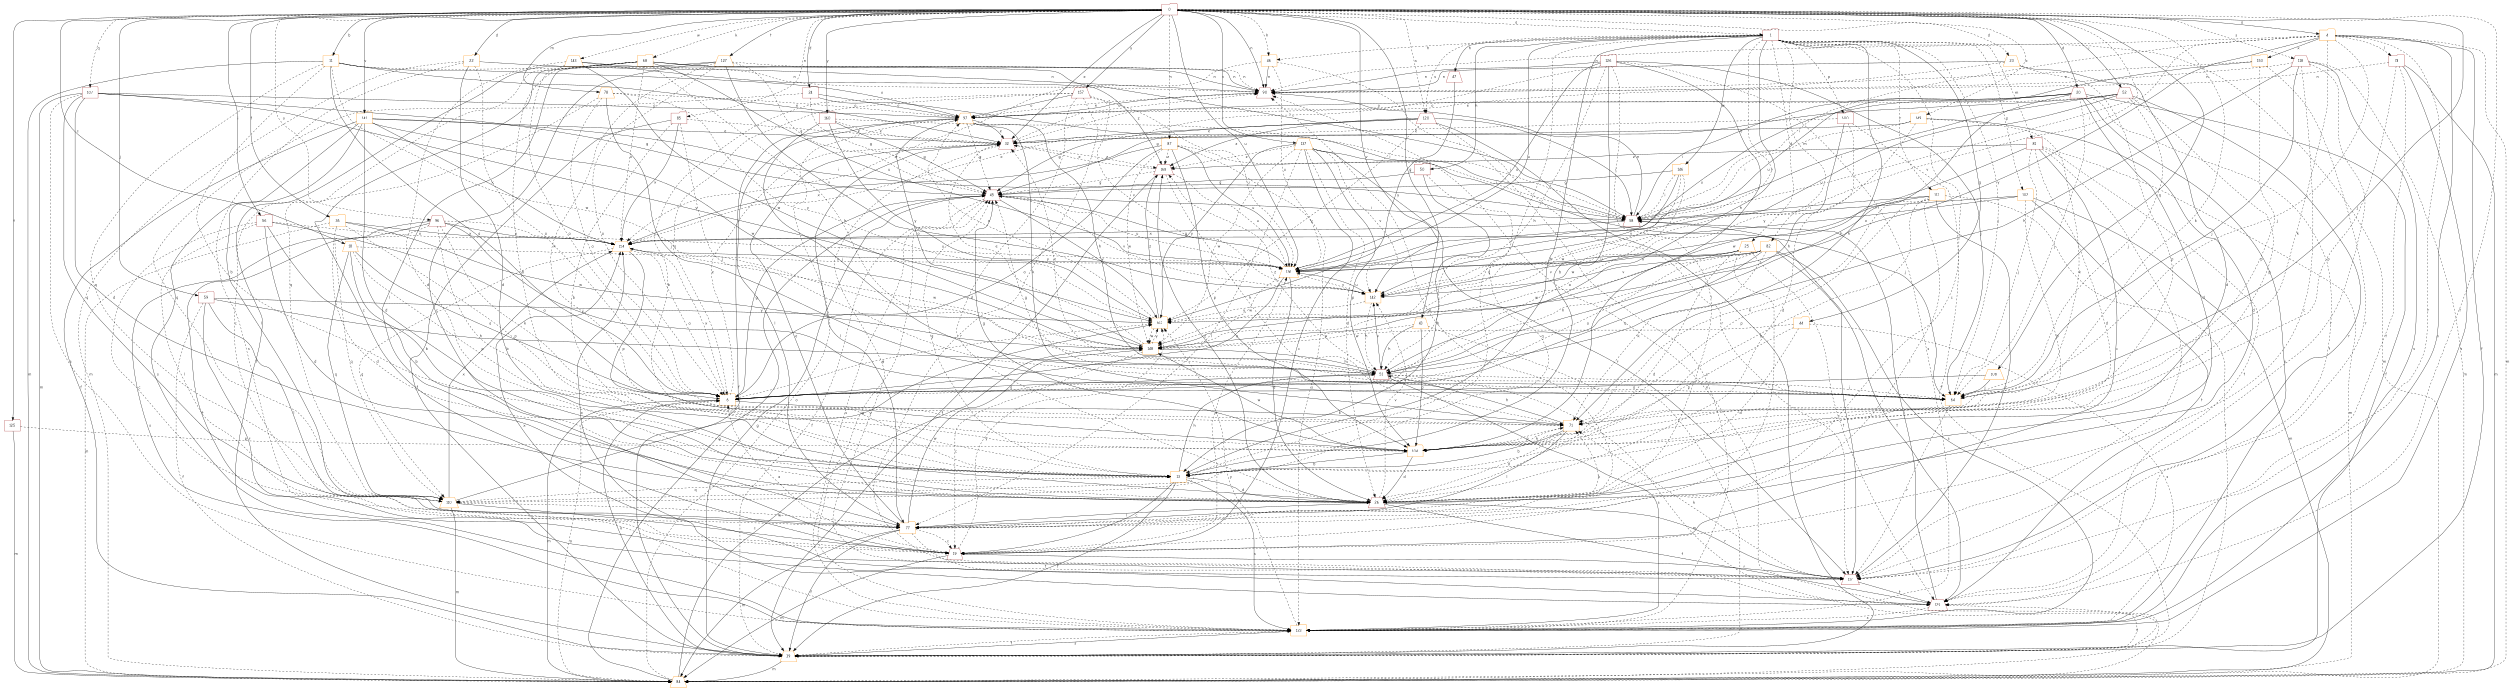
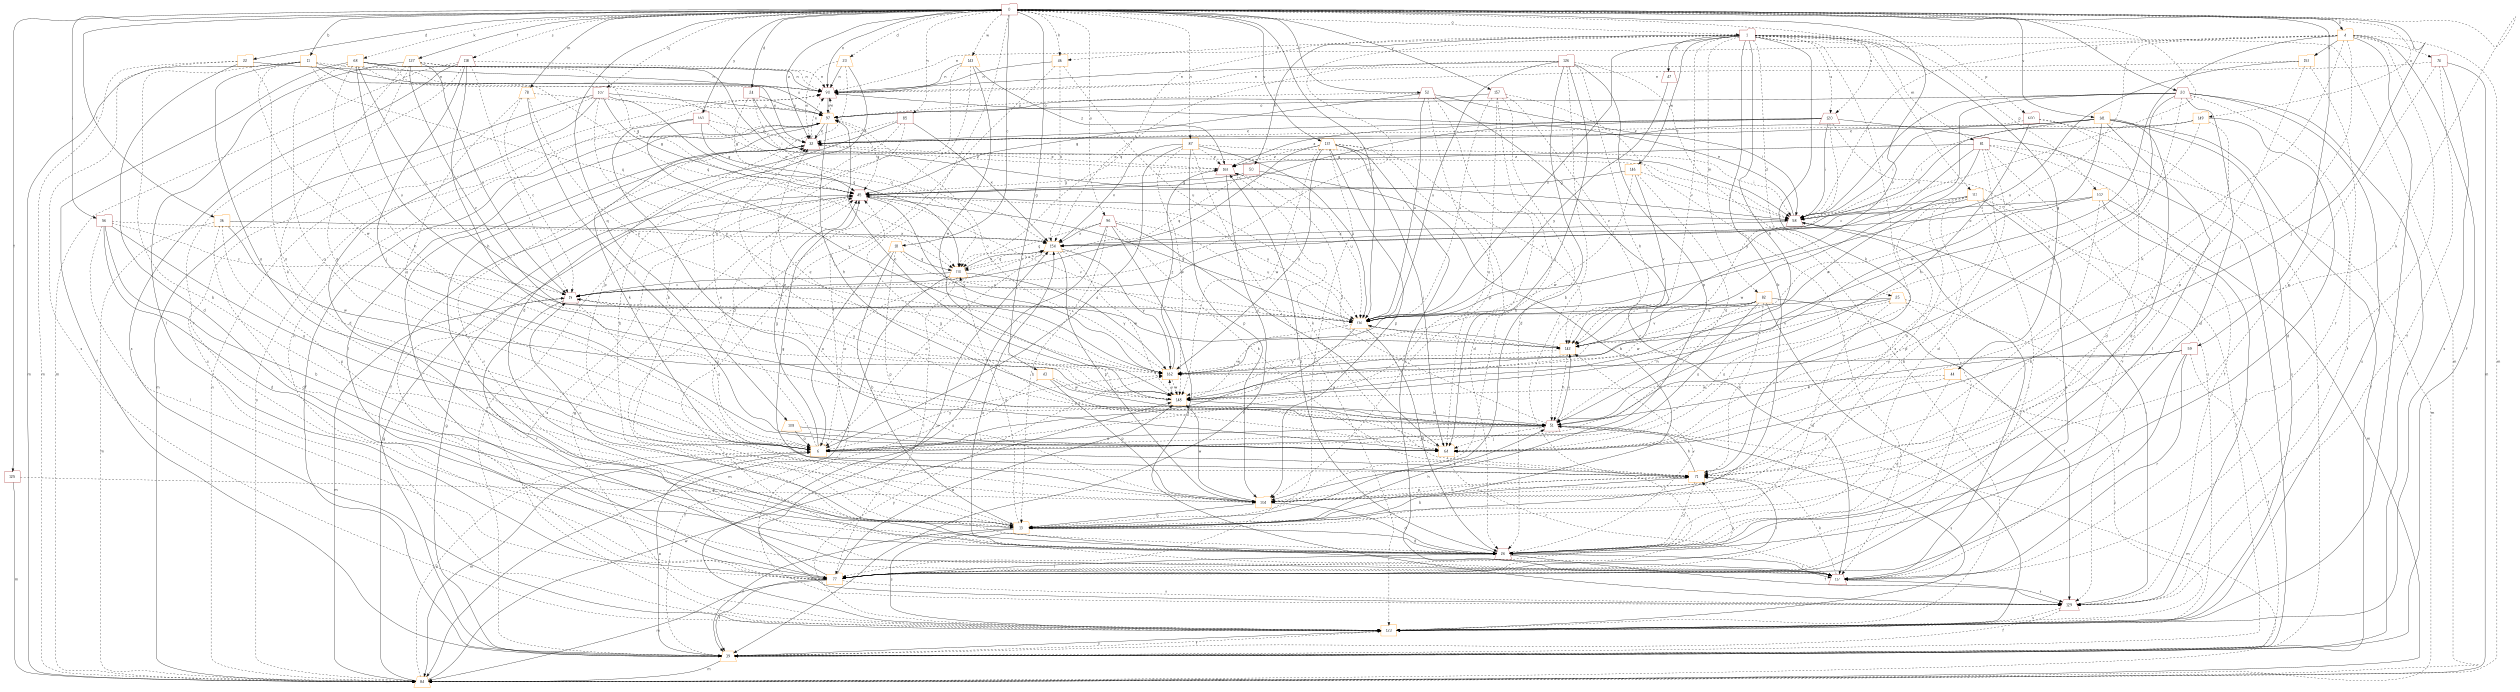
edge "107" -> "162": style solid -> dashed
edge "154" -> "136": now "154" -> "162"
node "43": shape trapezium -> folder
